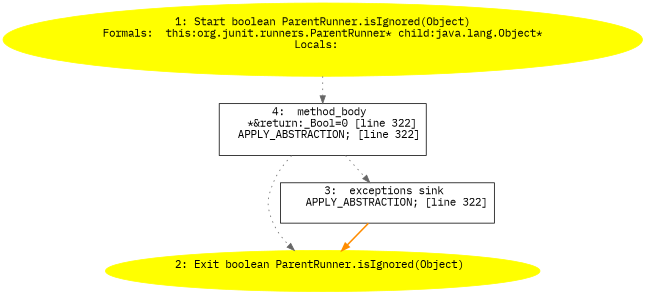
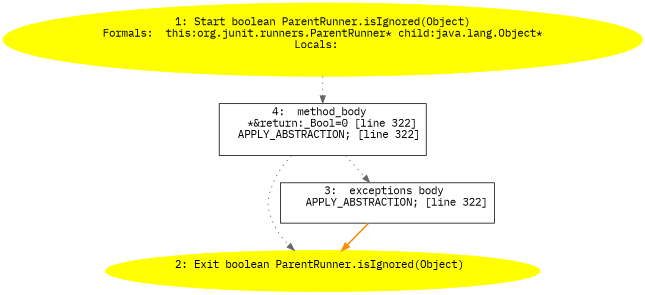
node "3:  exceptions sink APPLY_ABSTRACTION; [line 322]": label "3:  exceptions sink APPLY_ABSTRACTION; [line 322]" -> "3:  exceptions body APPLY_ABSTRACTION; [line 322]"
